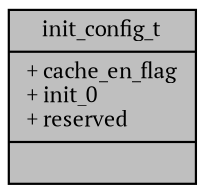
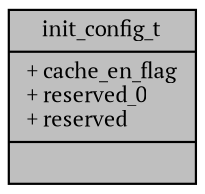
node "init_config_t": text "+ init_0" -> "+ reserved_0"
